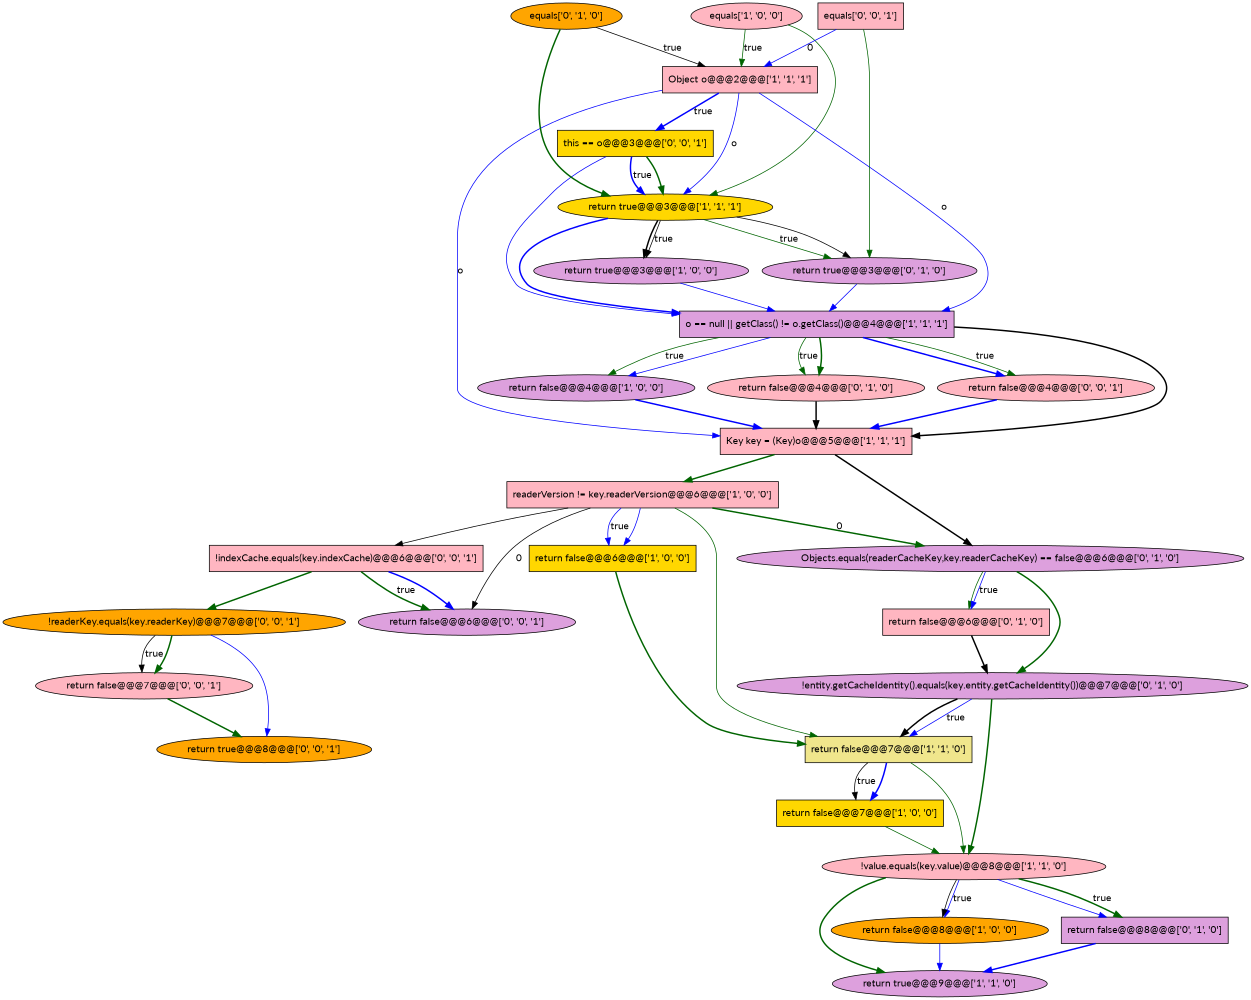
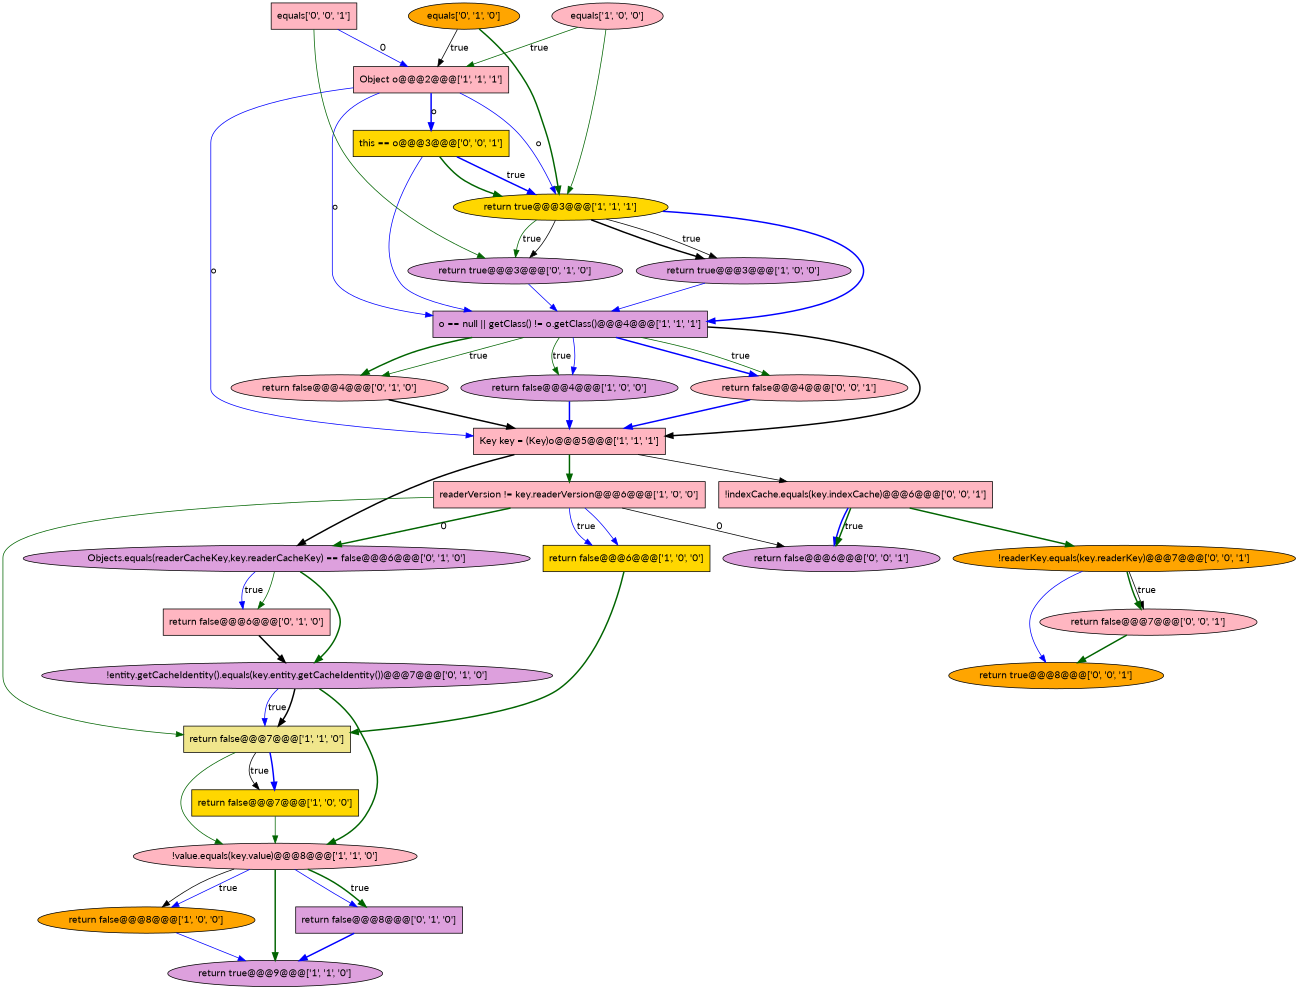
edge "Object o@@@2@@@['1', '1', '1']" -> "this == o@@@3@@@['0', '0', '1']": label "true" -> "o"
edge "readerVersion != key.readerVersion@@@6@@@['1', '0', '0']" -> "!indexCache.equals(key.indexCache)@@@6@@@['0', '0', '1']": now "Key key = (Key)o@@@5@@@['1', '1', '1']" -> "!indexCache.equals(key.indexCache)@@@6@@@['0', '0', '1']"
